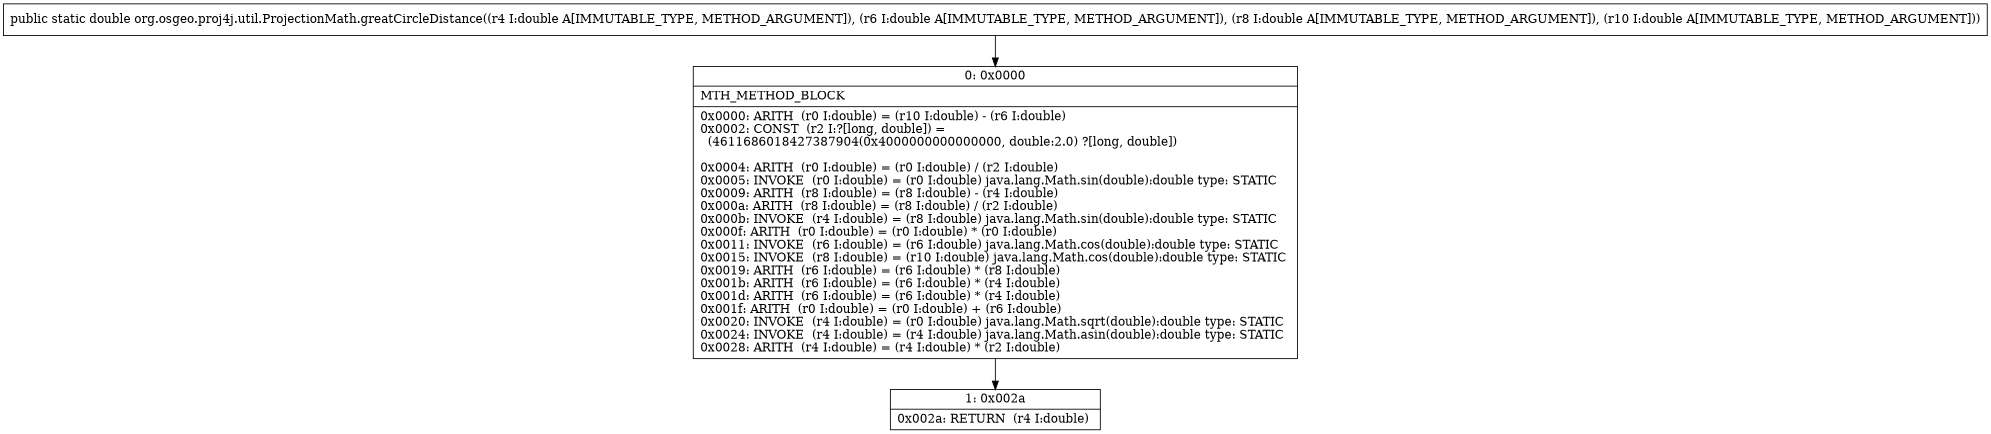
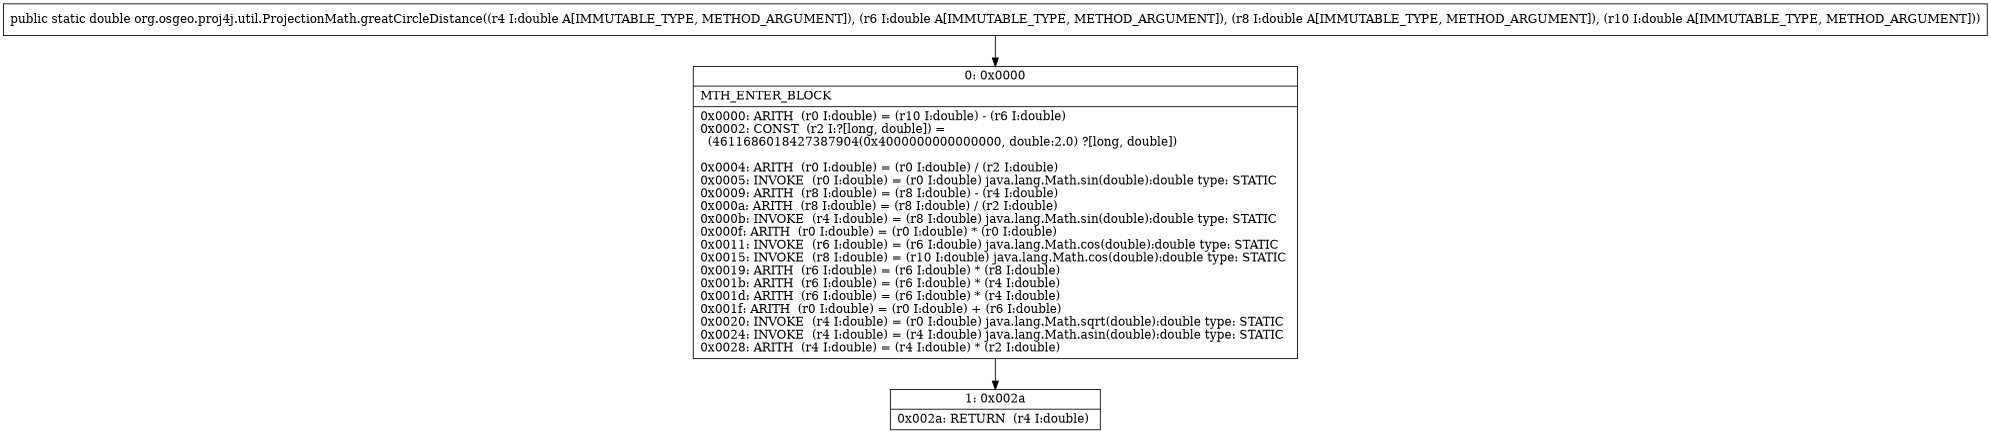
node "0: 0x0000": text "MTH_METHOD_BLOCK" -> "MTH_ENTER_BLOCK"
